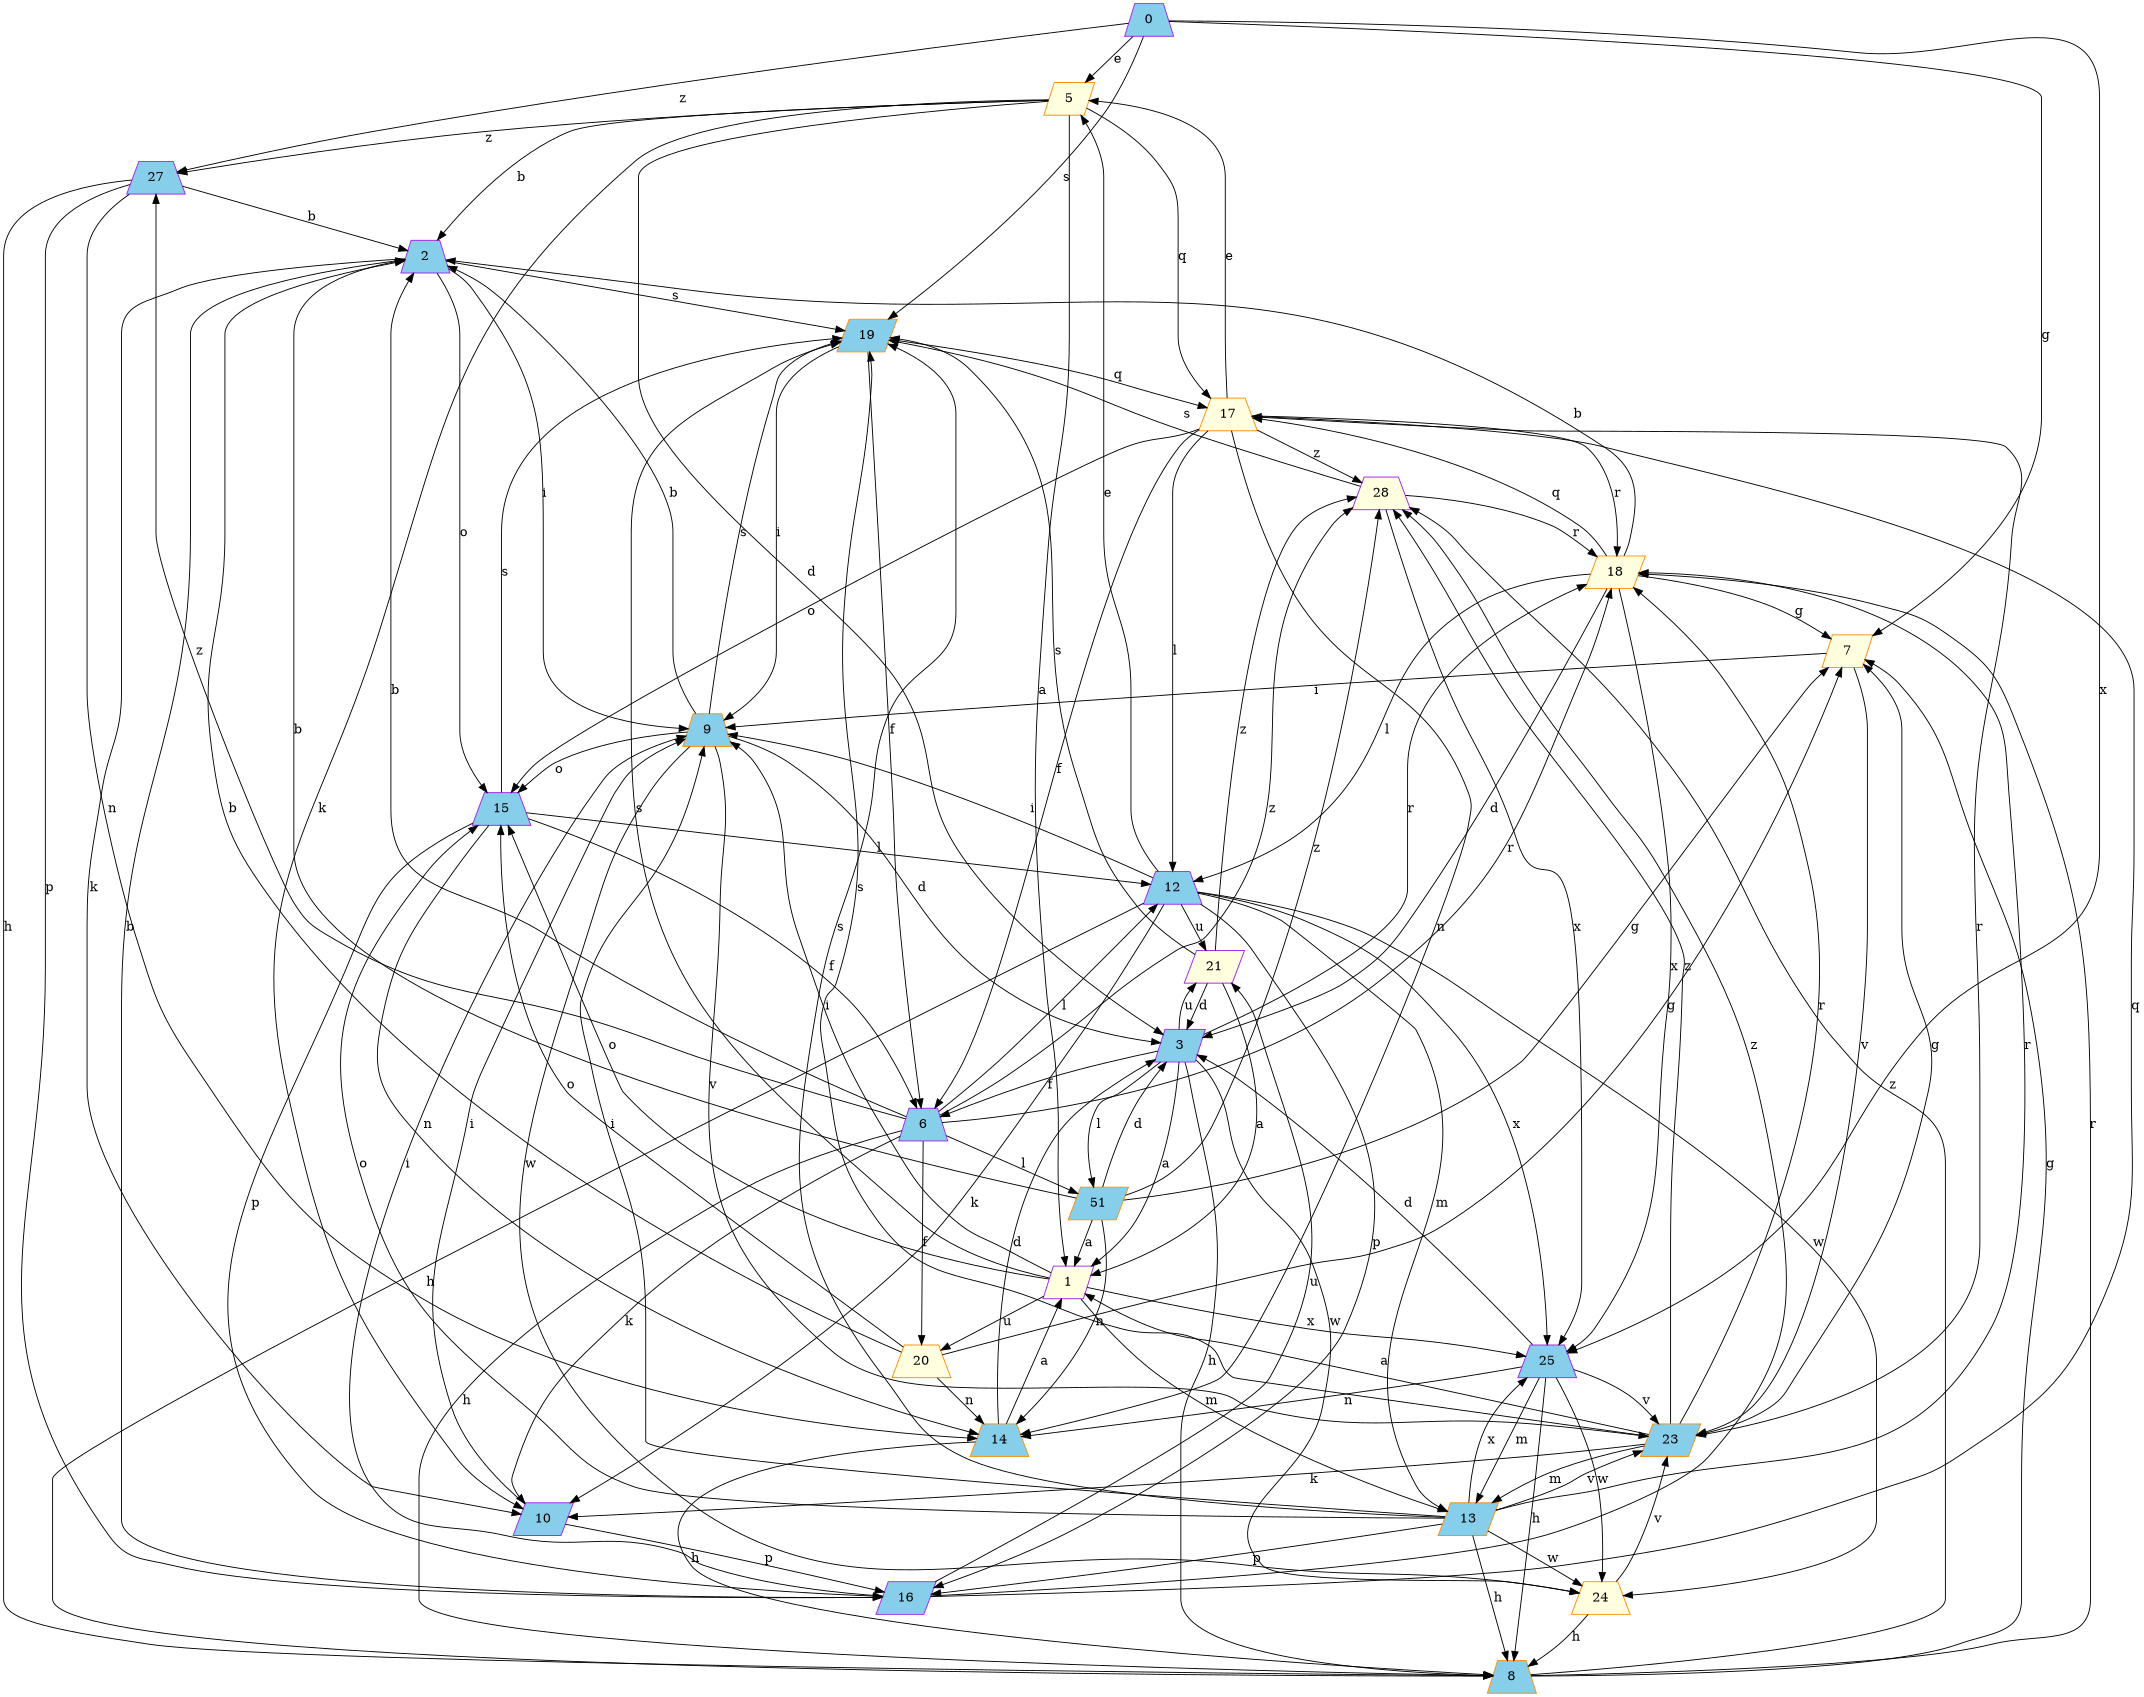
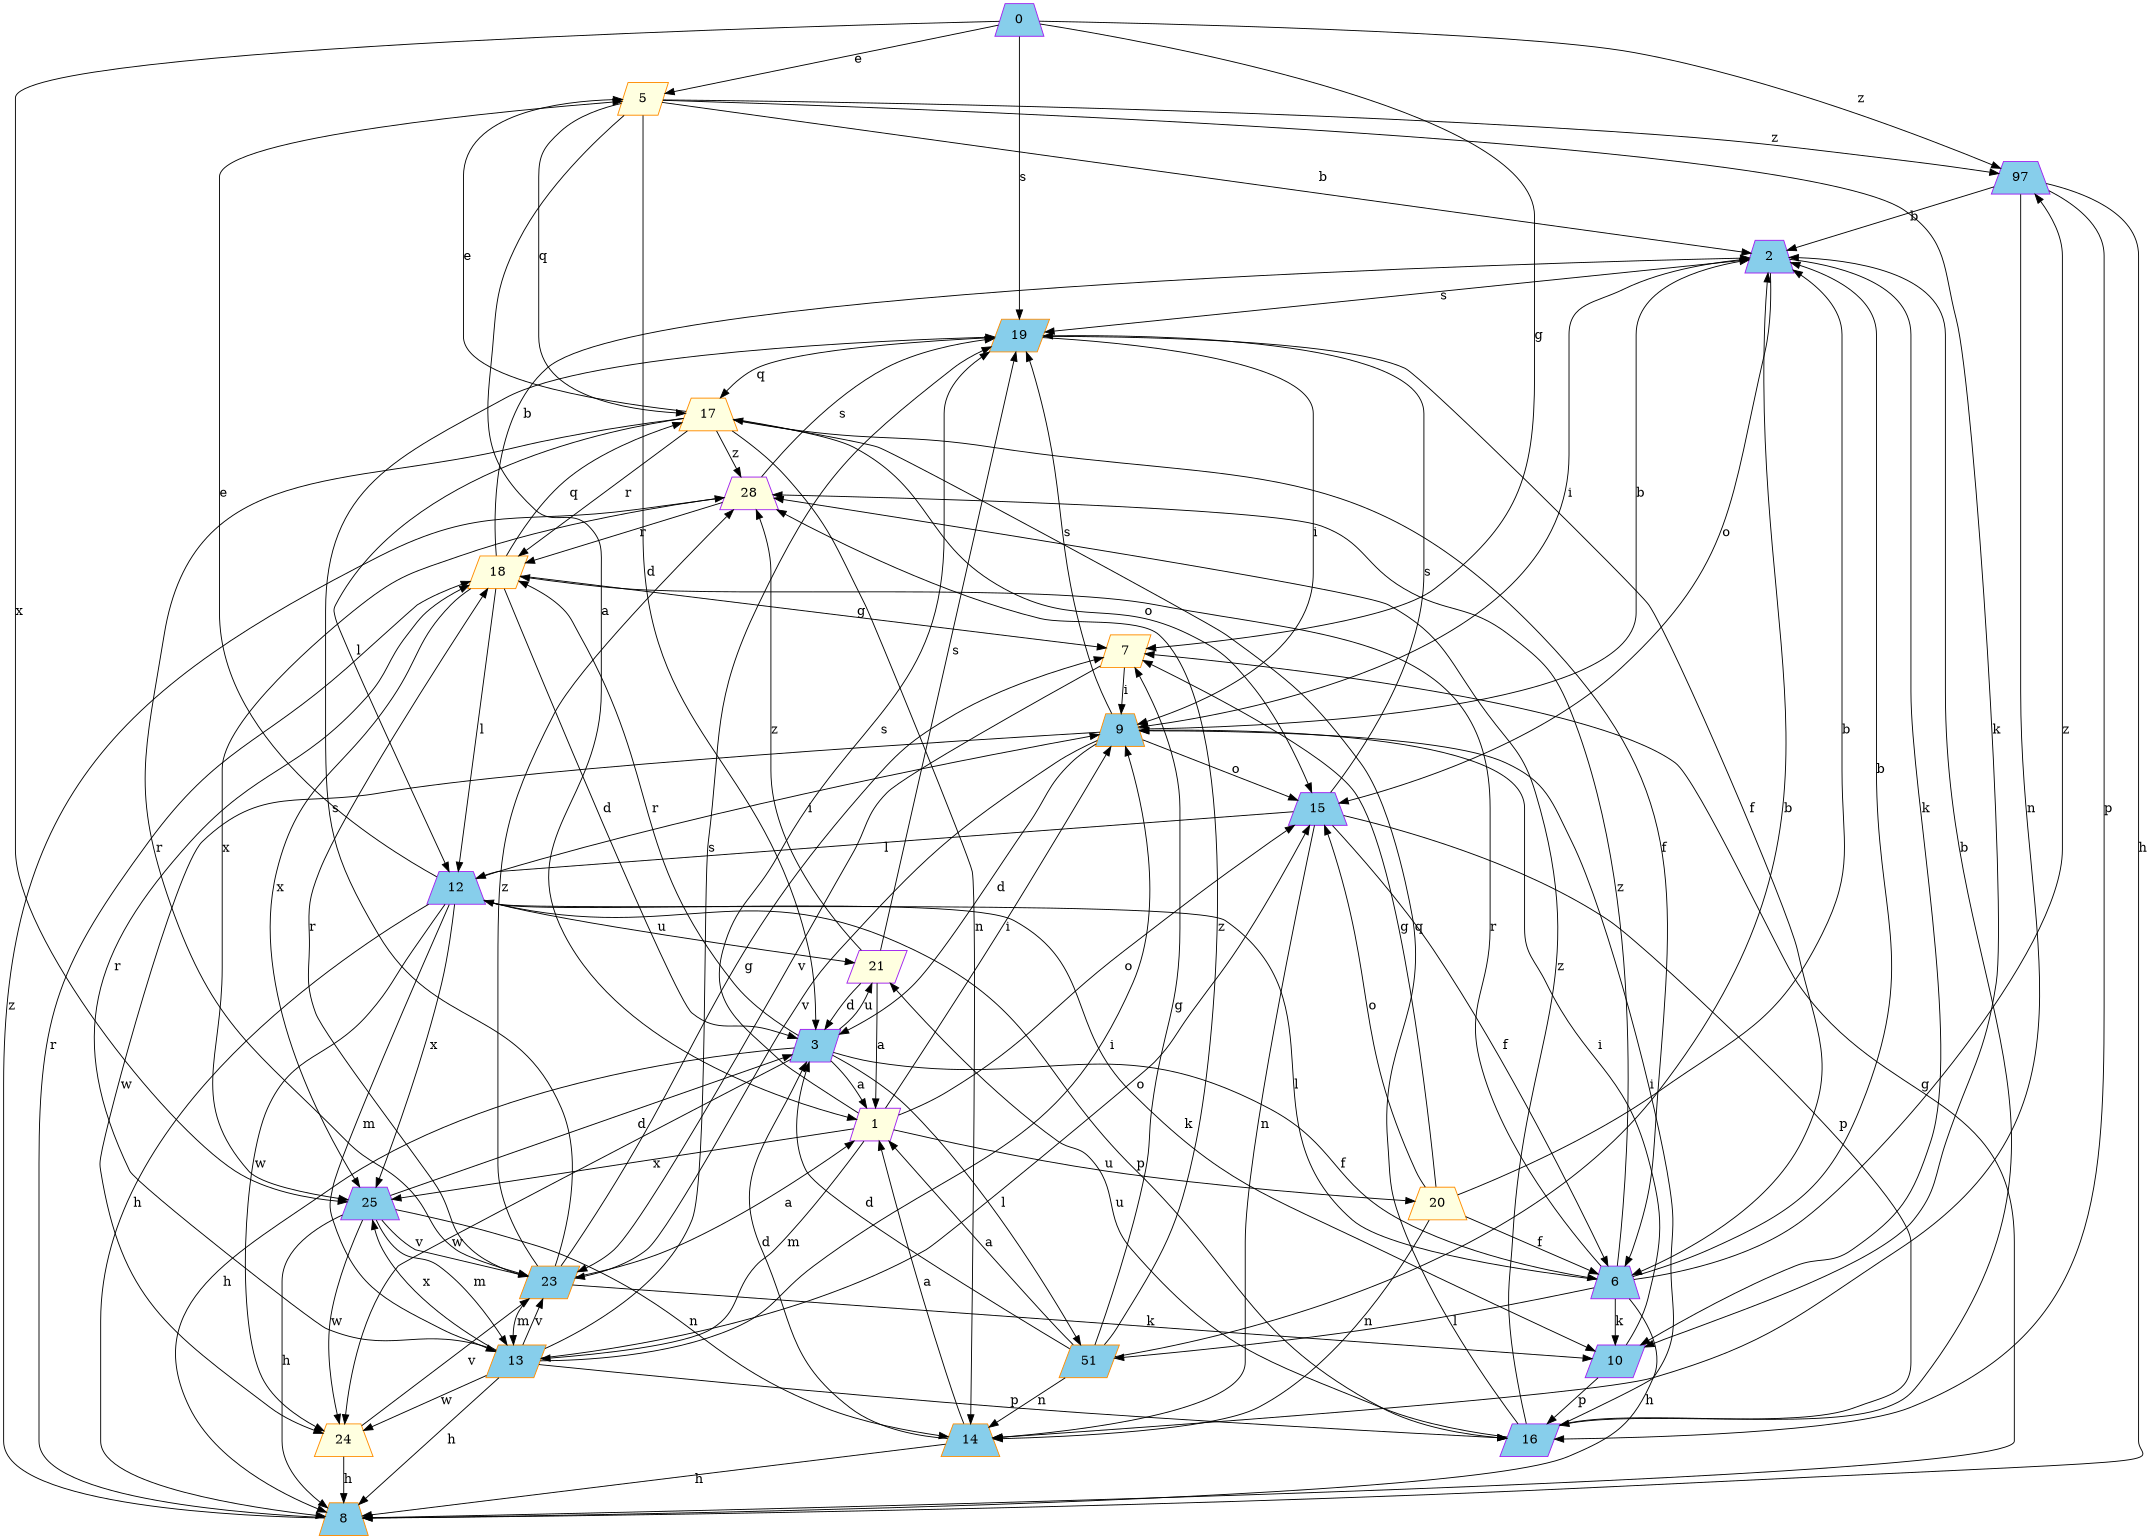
node "27": label "27" -> "97"
edge "6" -> "20": reversed
